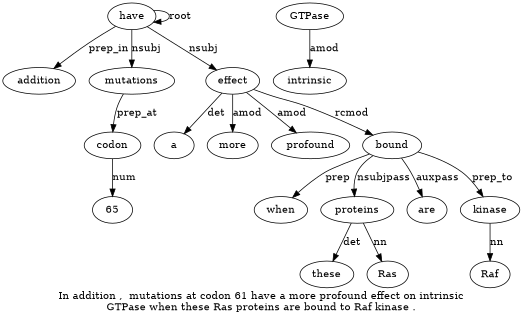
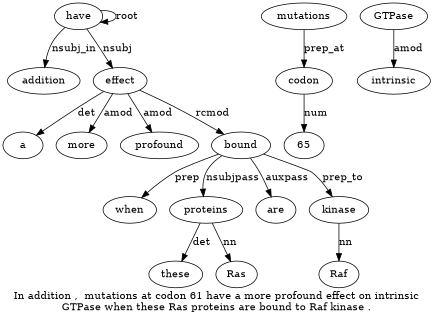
edge "have" -> "mutations": removed, label "nsubj"
edge "have" -> "addition": label "prep_in" -> "nsubj_in"
